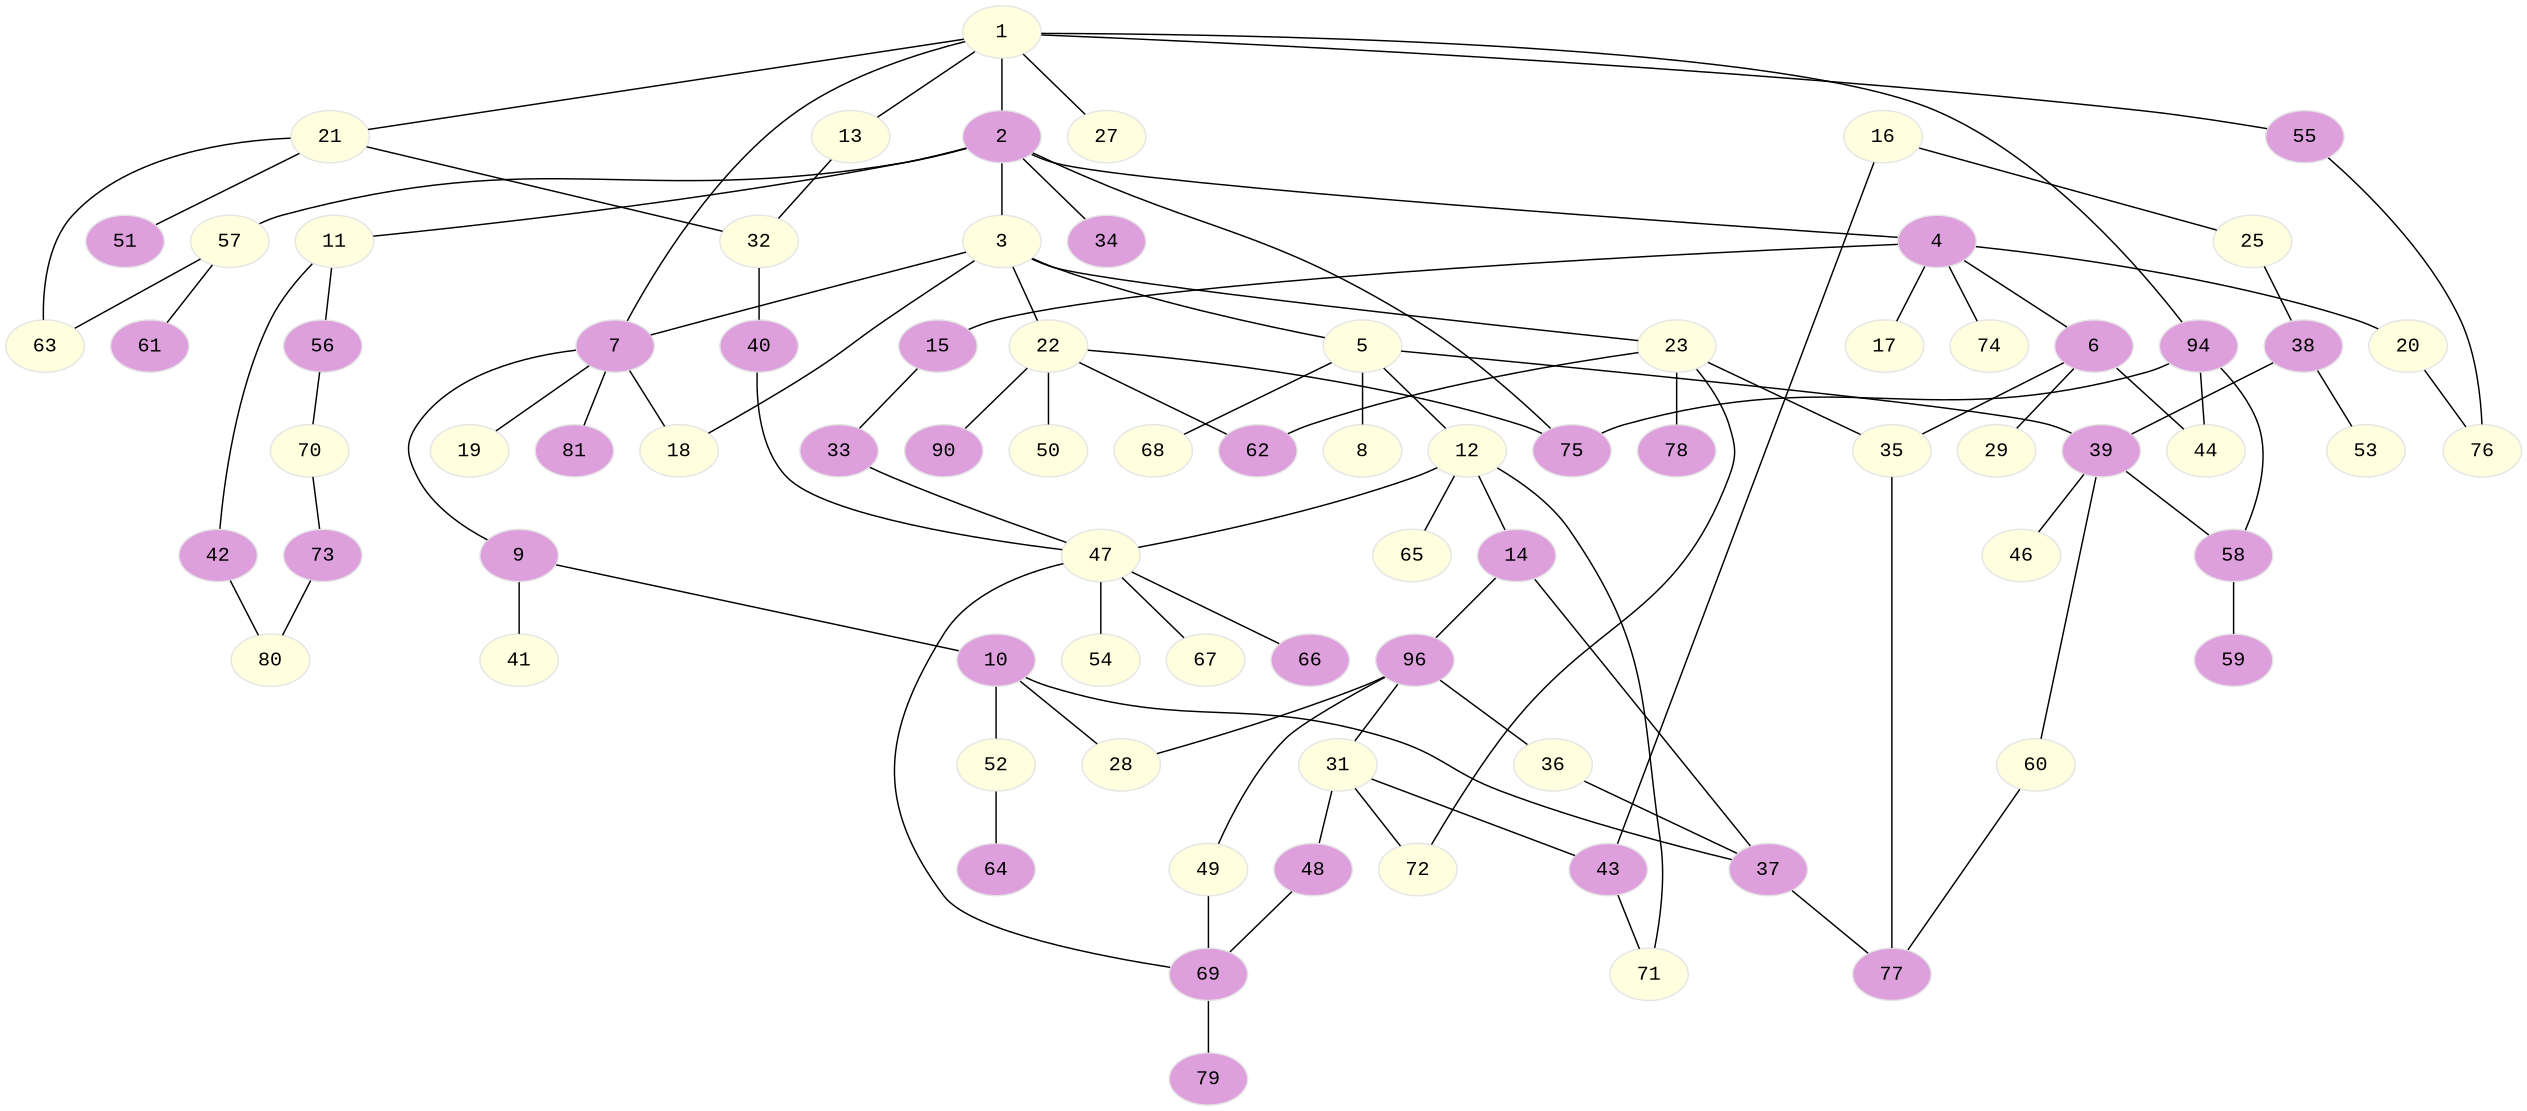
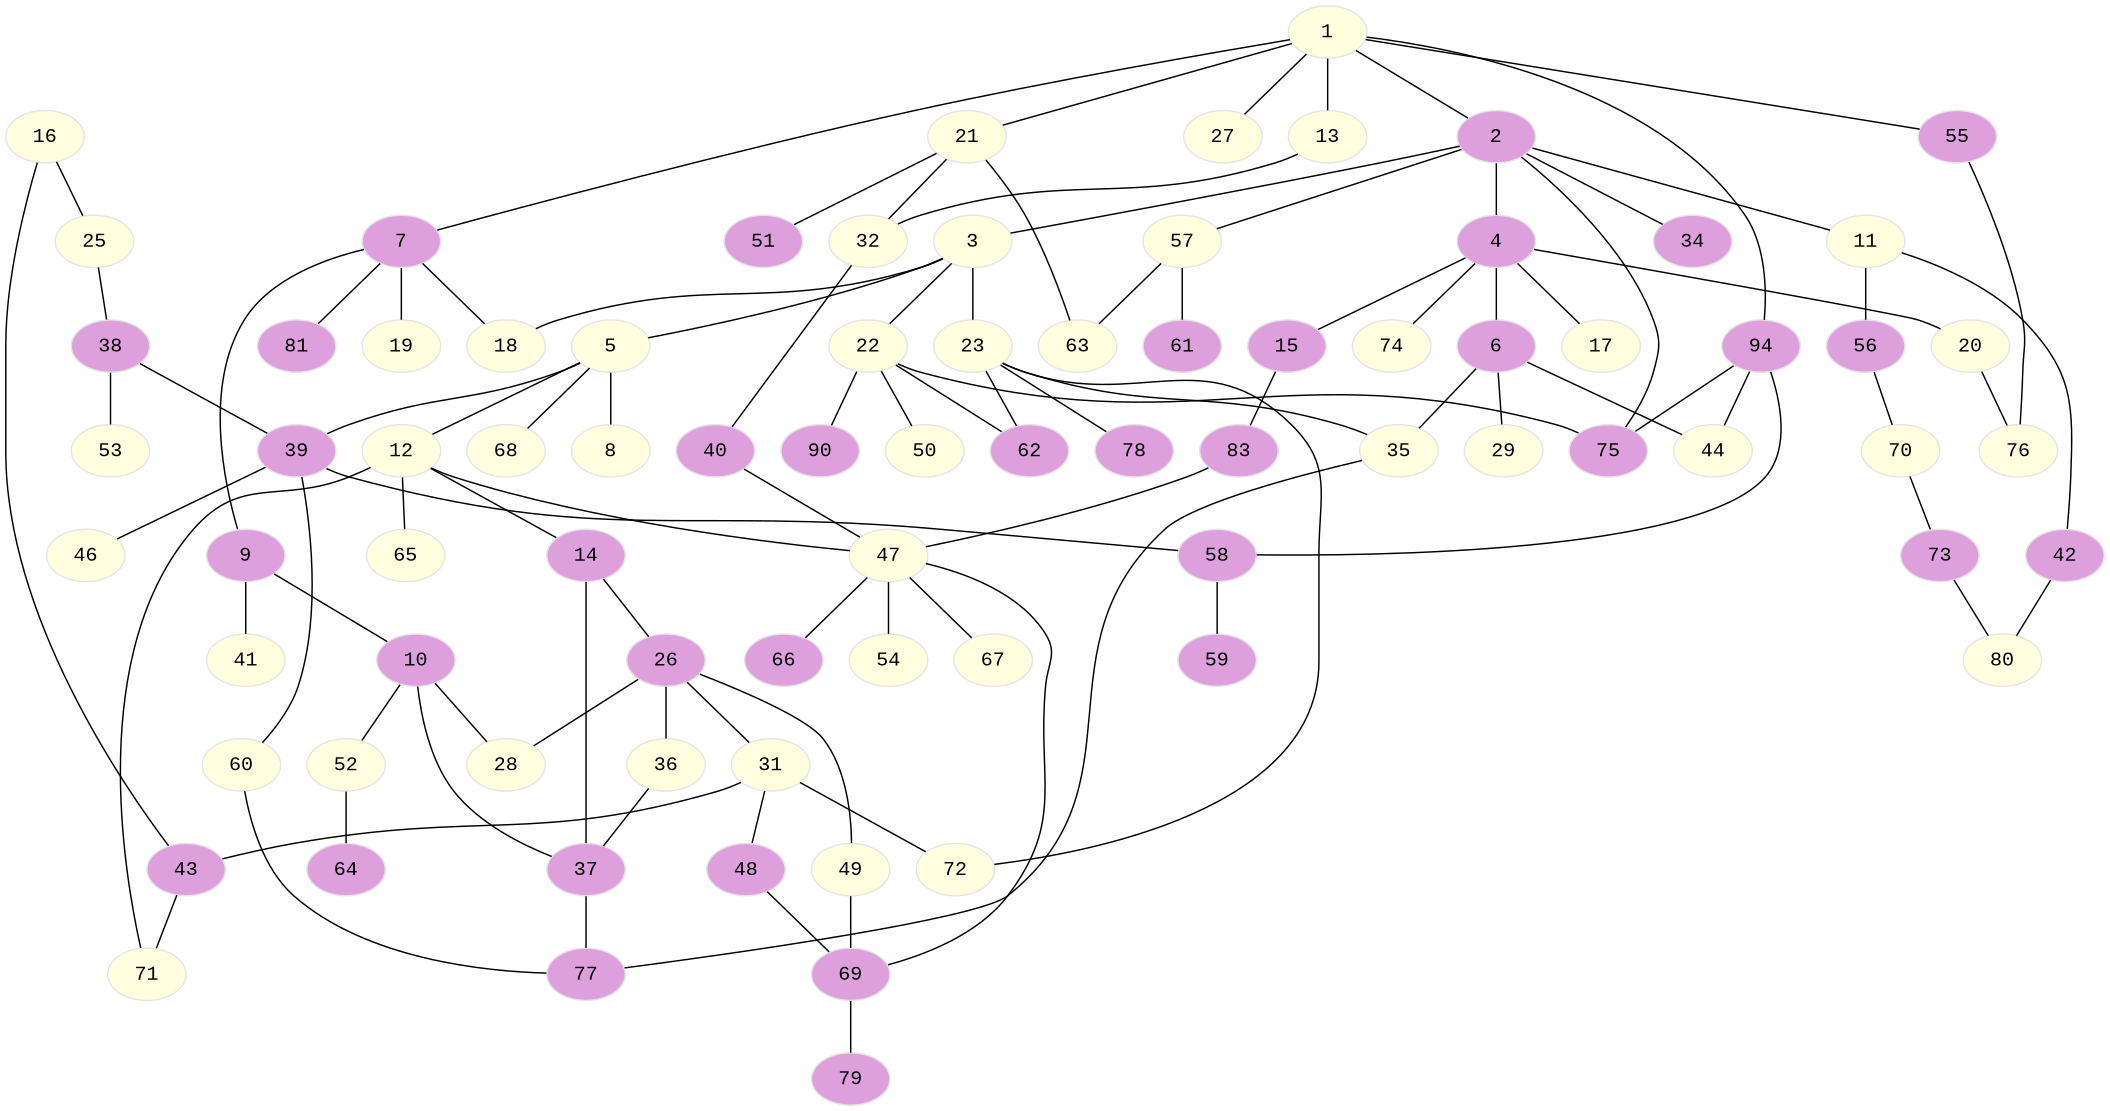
edge "3" -- "7": removed
node "33": label "33" -> "83"
node "96": label "96" -> "26"
